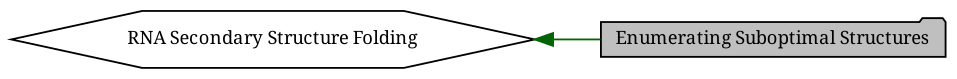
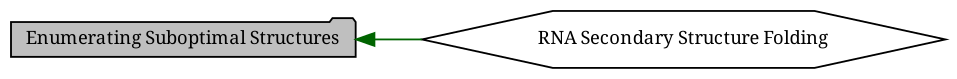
edge "Enumerating Suboptimal Structures" -> "RNA Secondary Structure Folding": reversed
